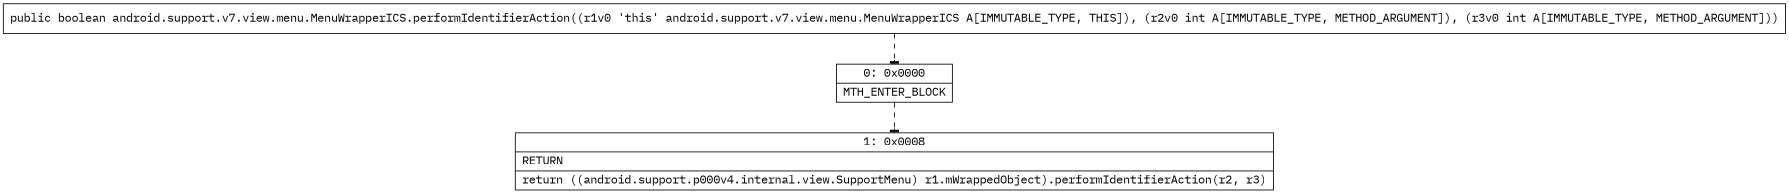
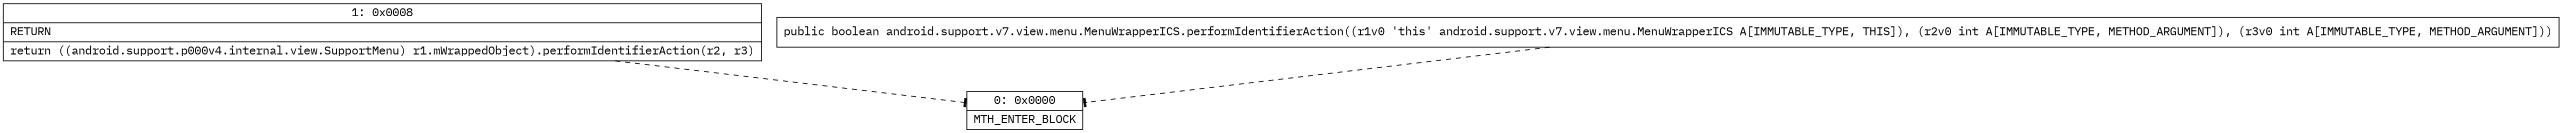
edge "0: 0x0000" -> "1: 0x0008": reversed
